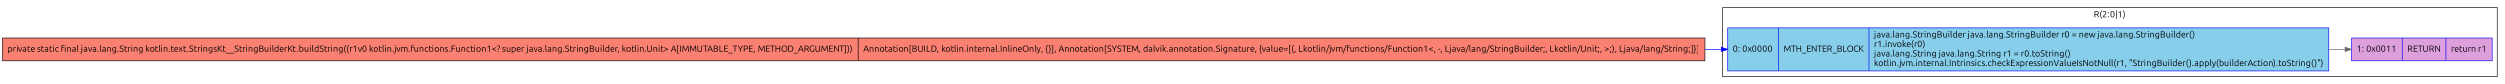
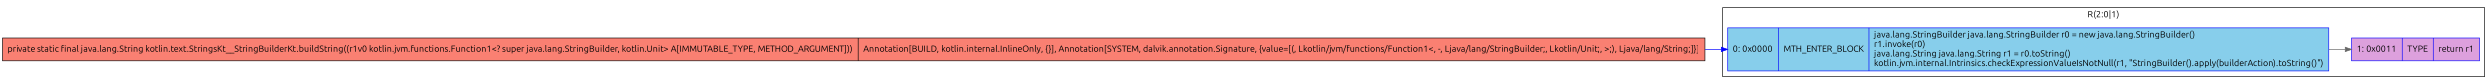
node "1: 0x0011": text "RETURN" -> "TYPE"
